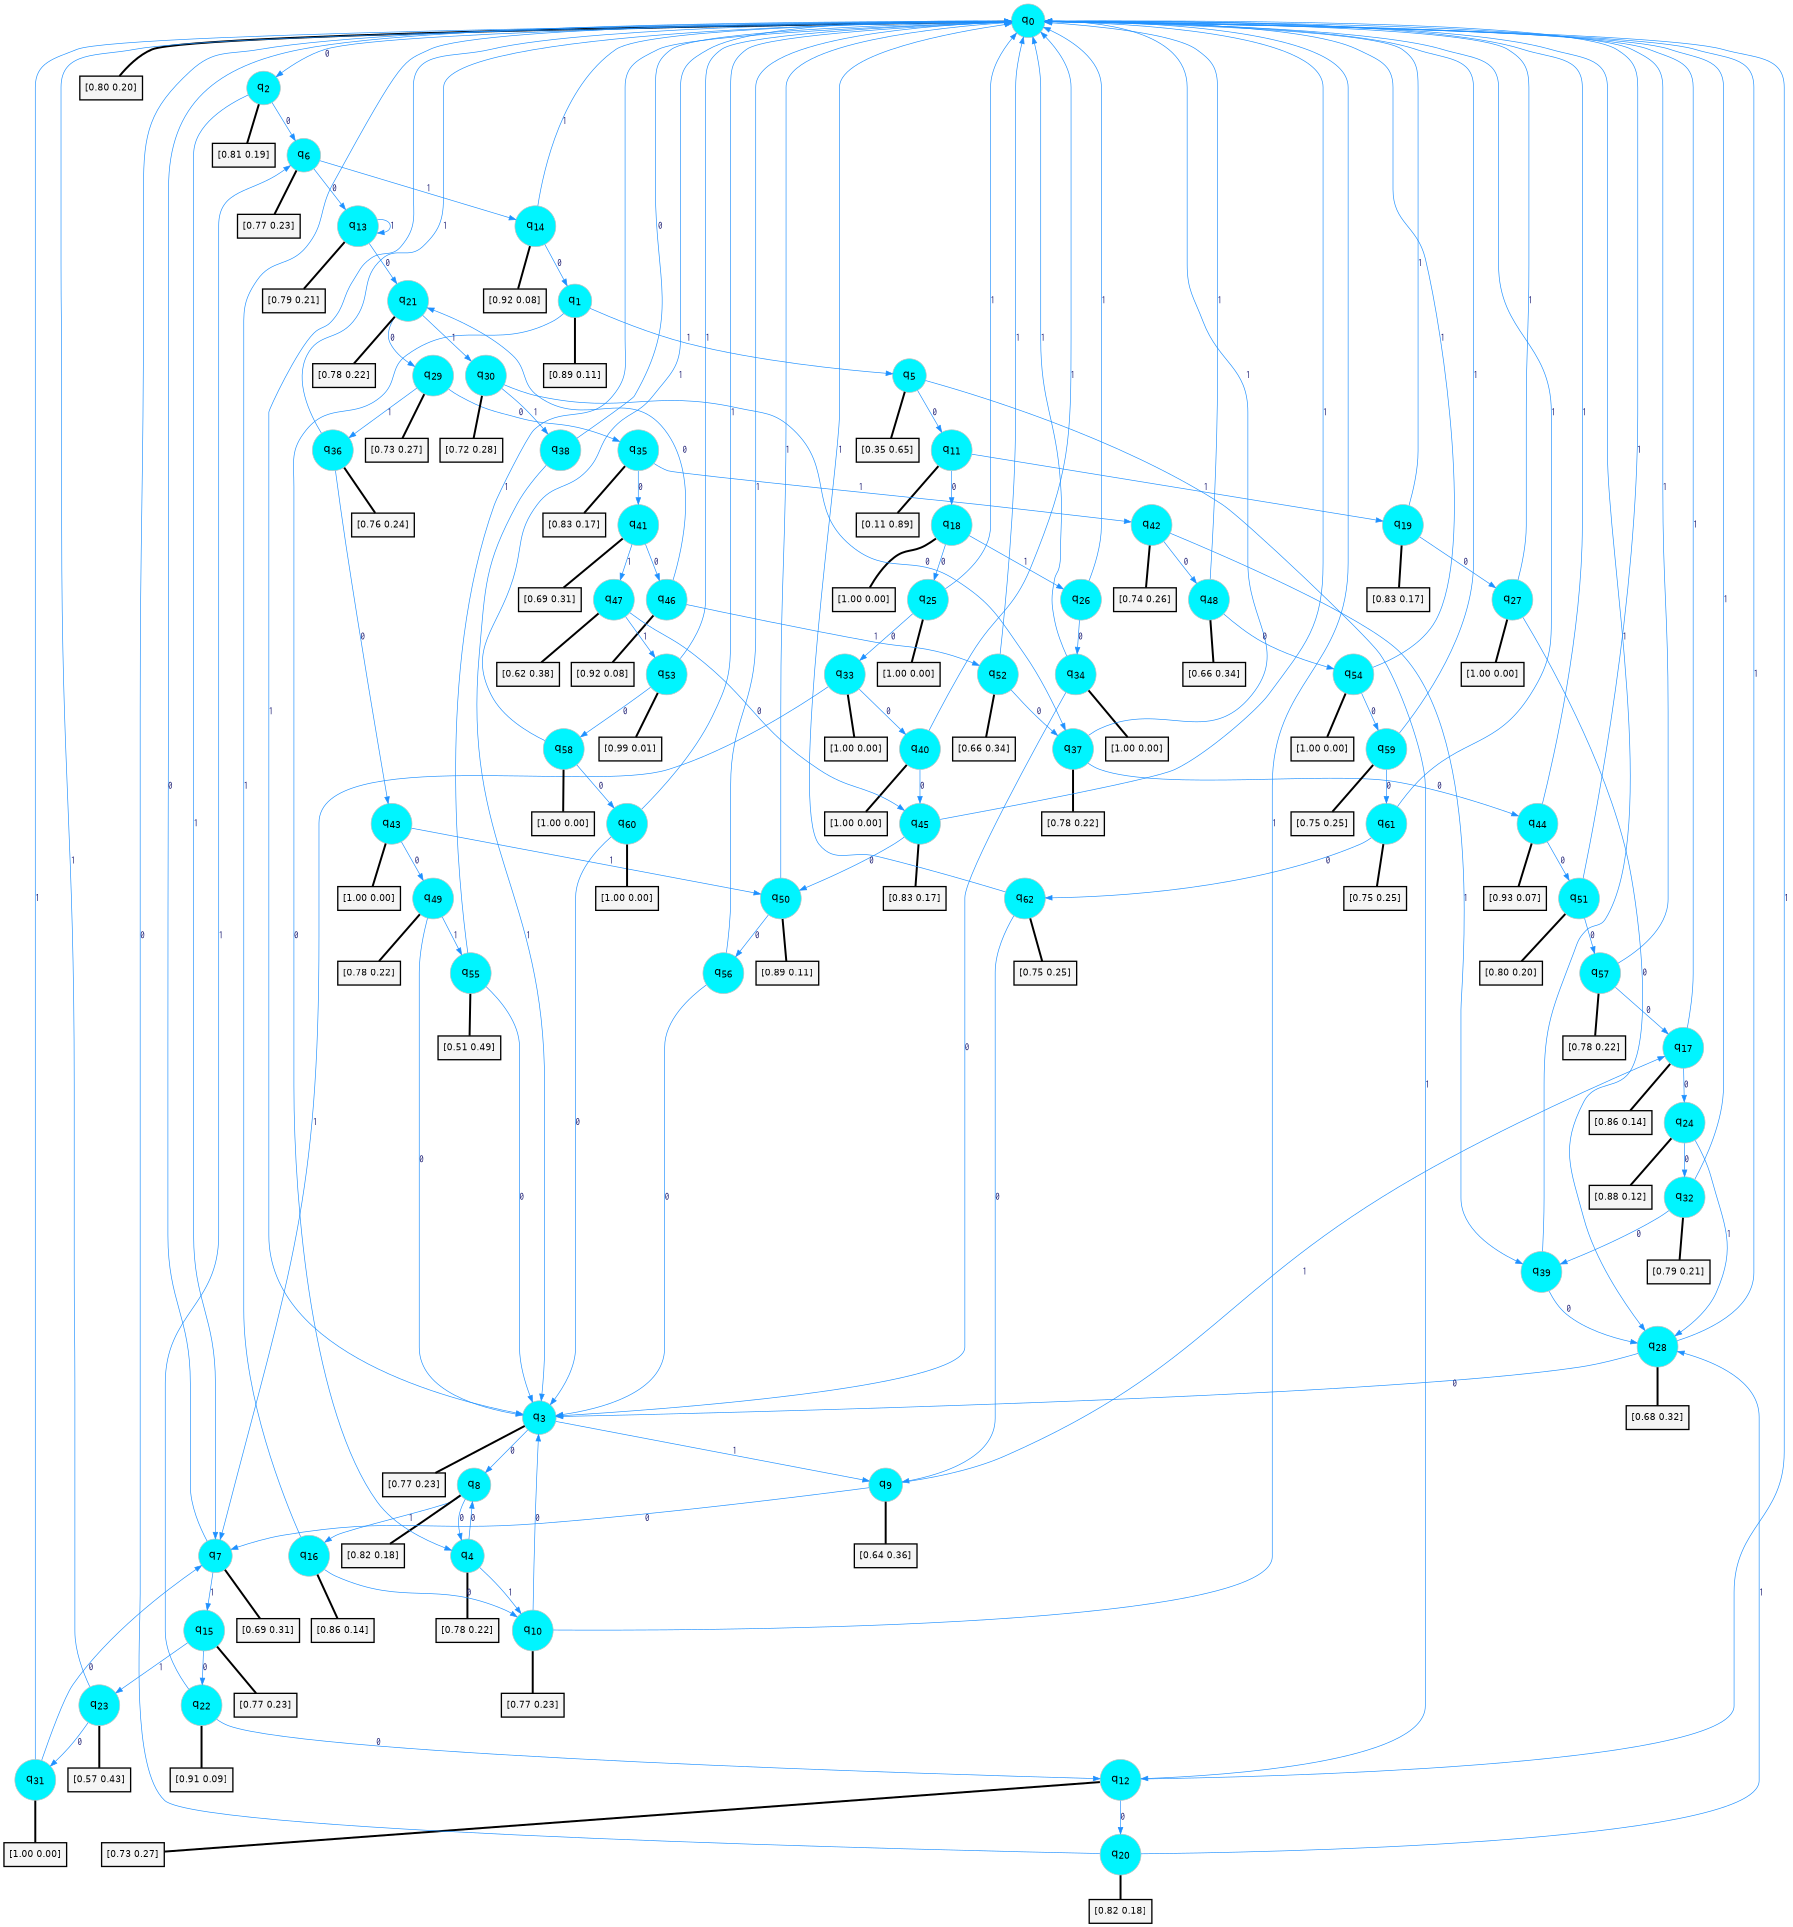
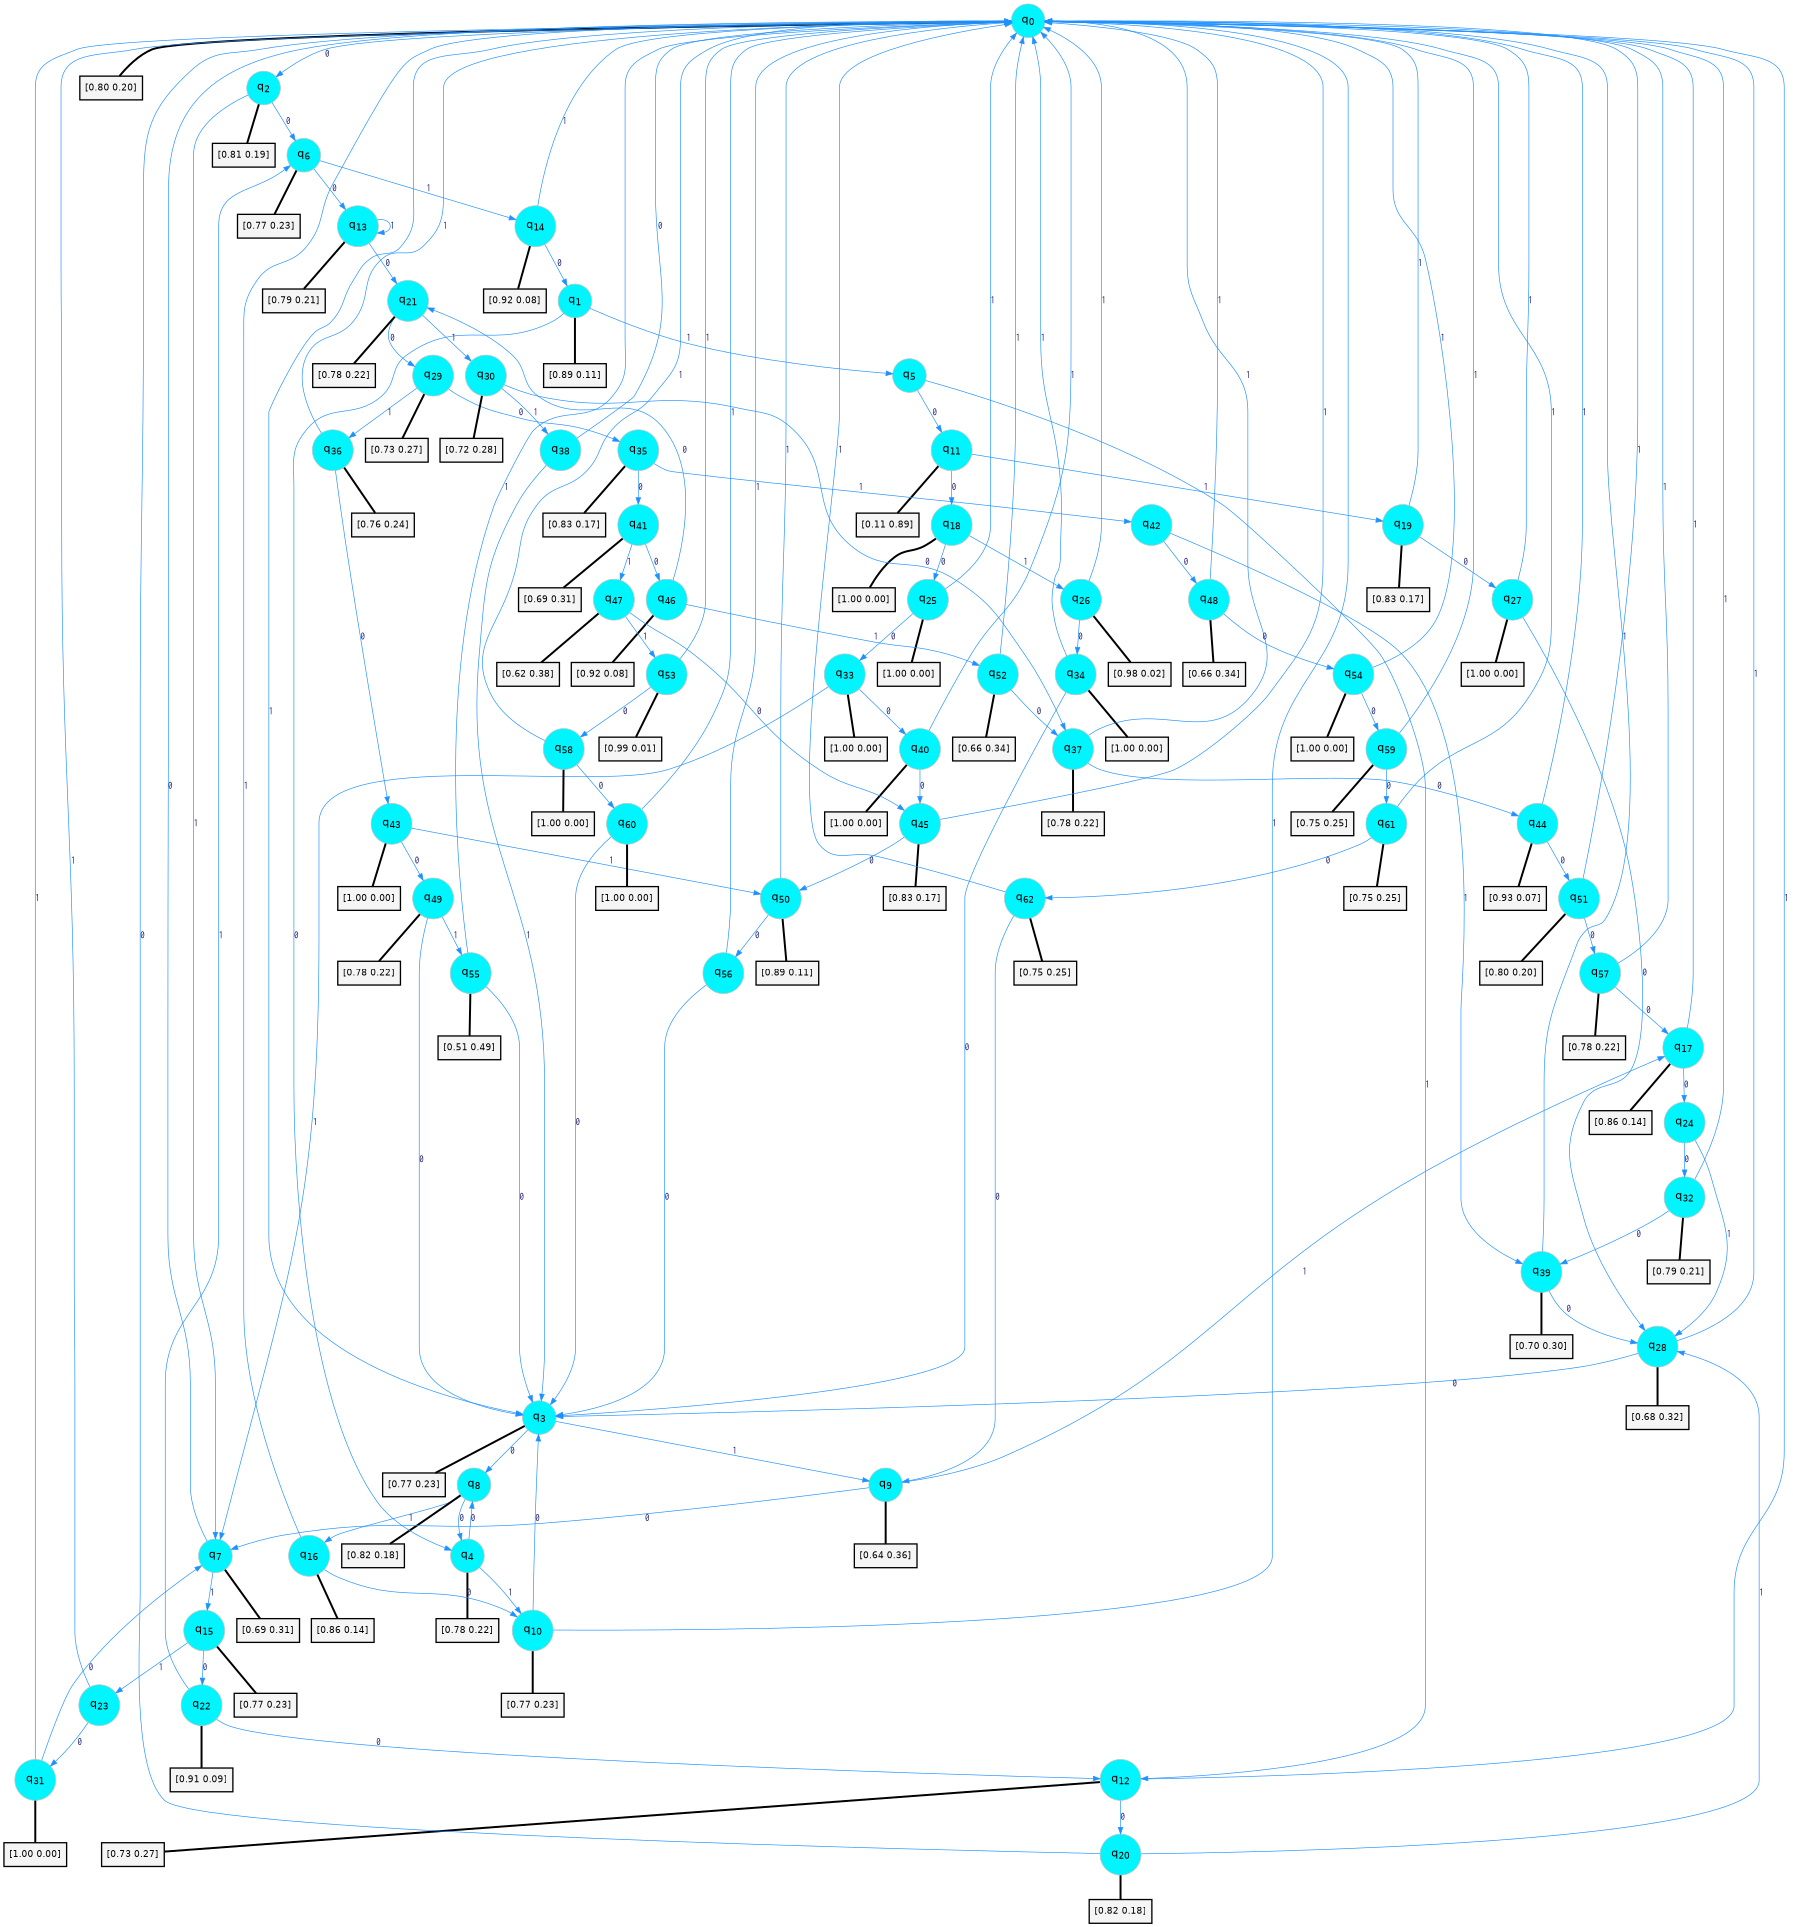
node "[0.35 0.65]": removed
node "[0.74 0.26]": removed
node "[0.98 0.02]": added
node "[0.88 0.12]": removed
node "[0.70 0.30]": added
node "[0.57 0.43]": removed
